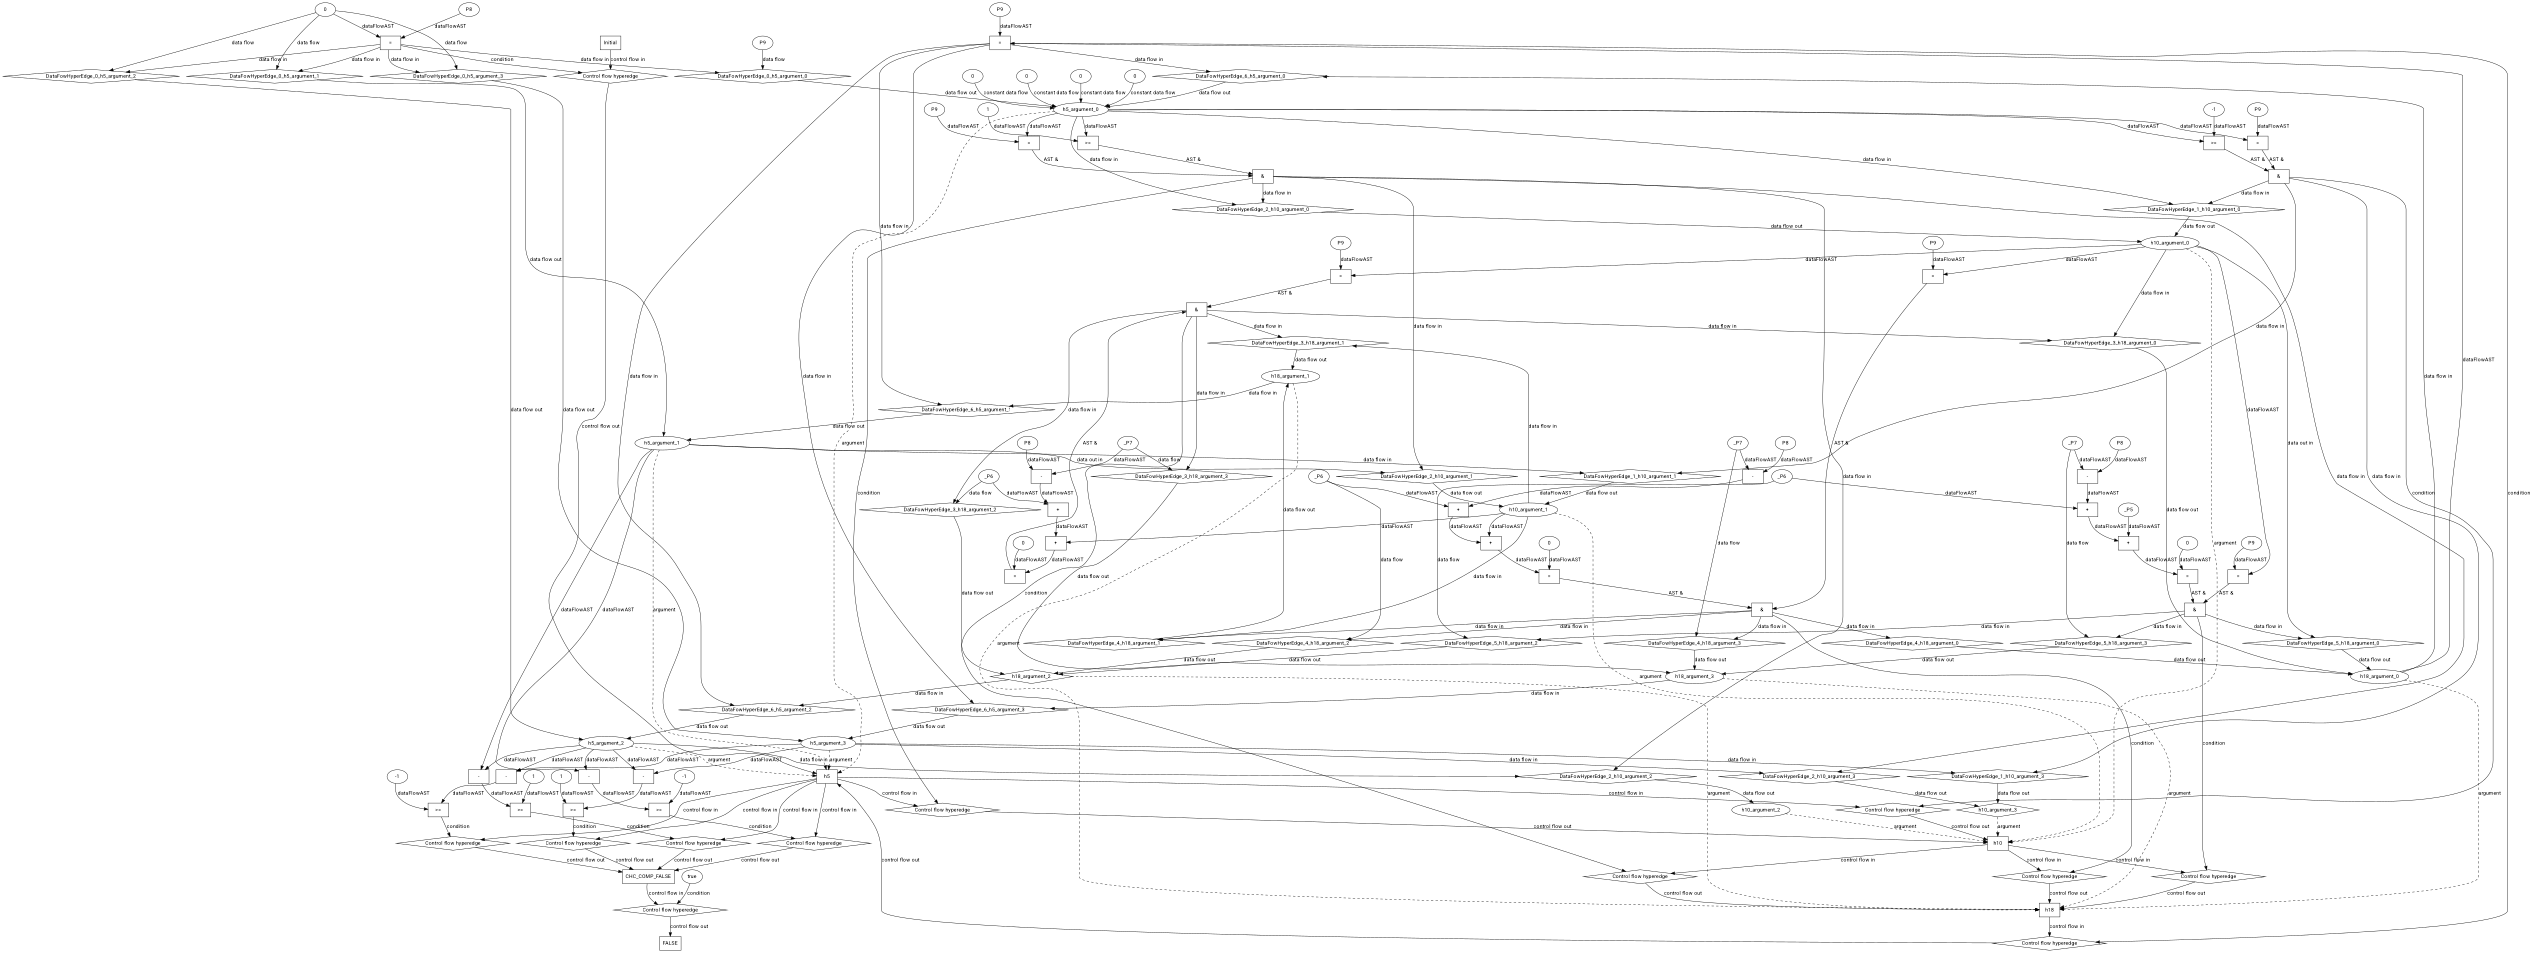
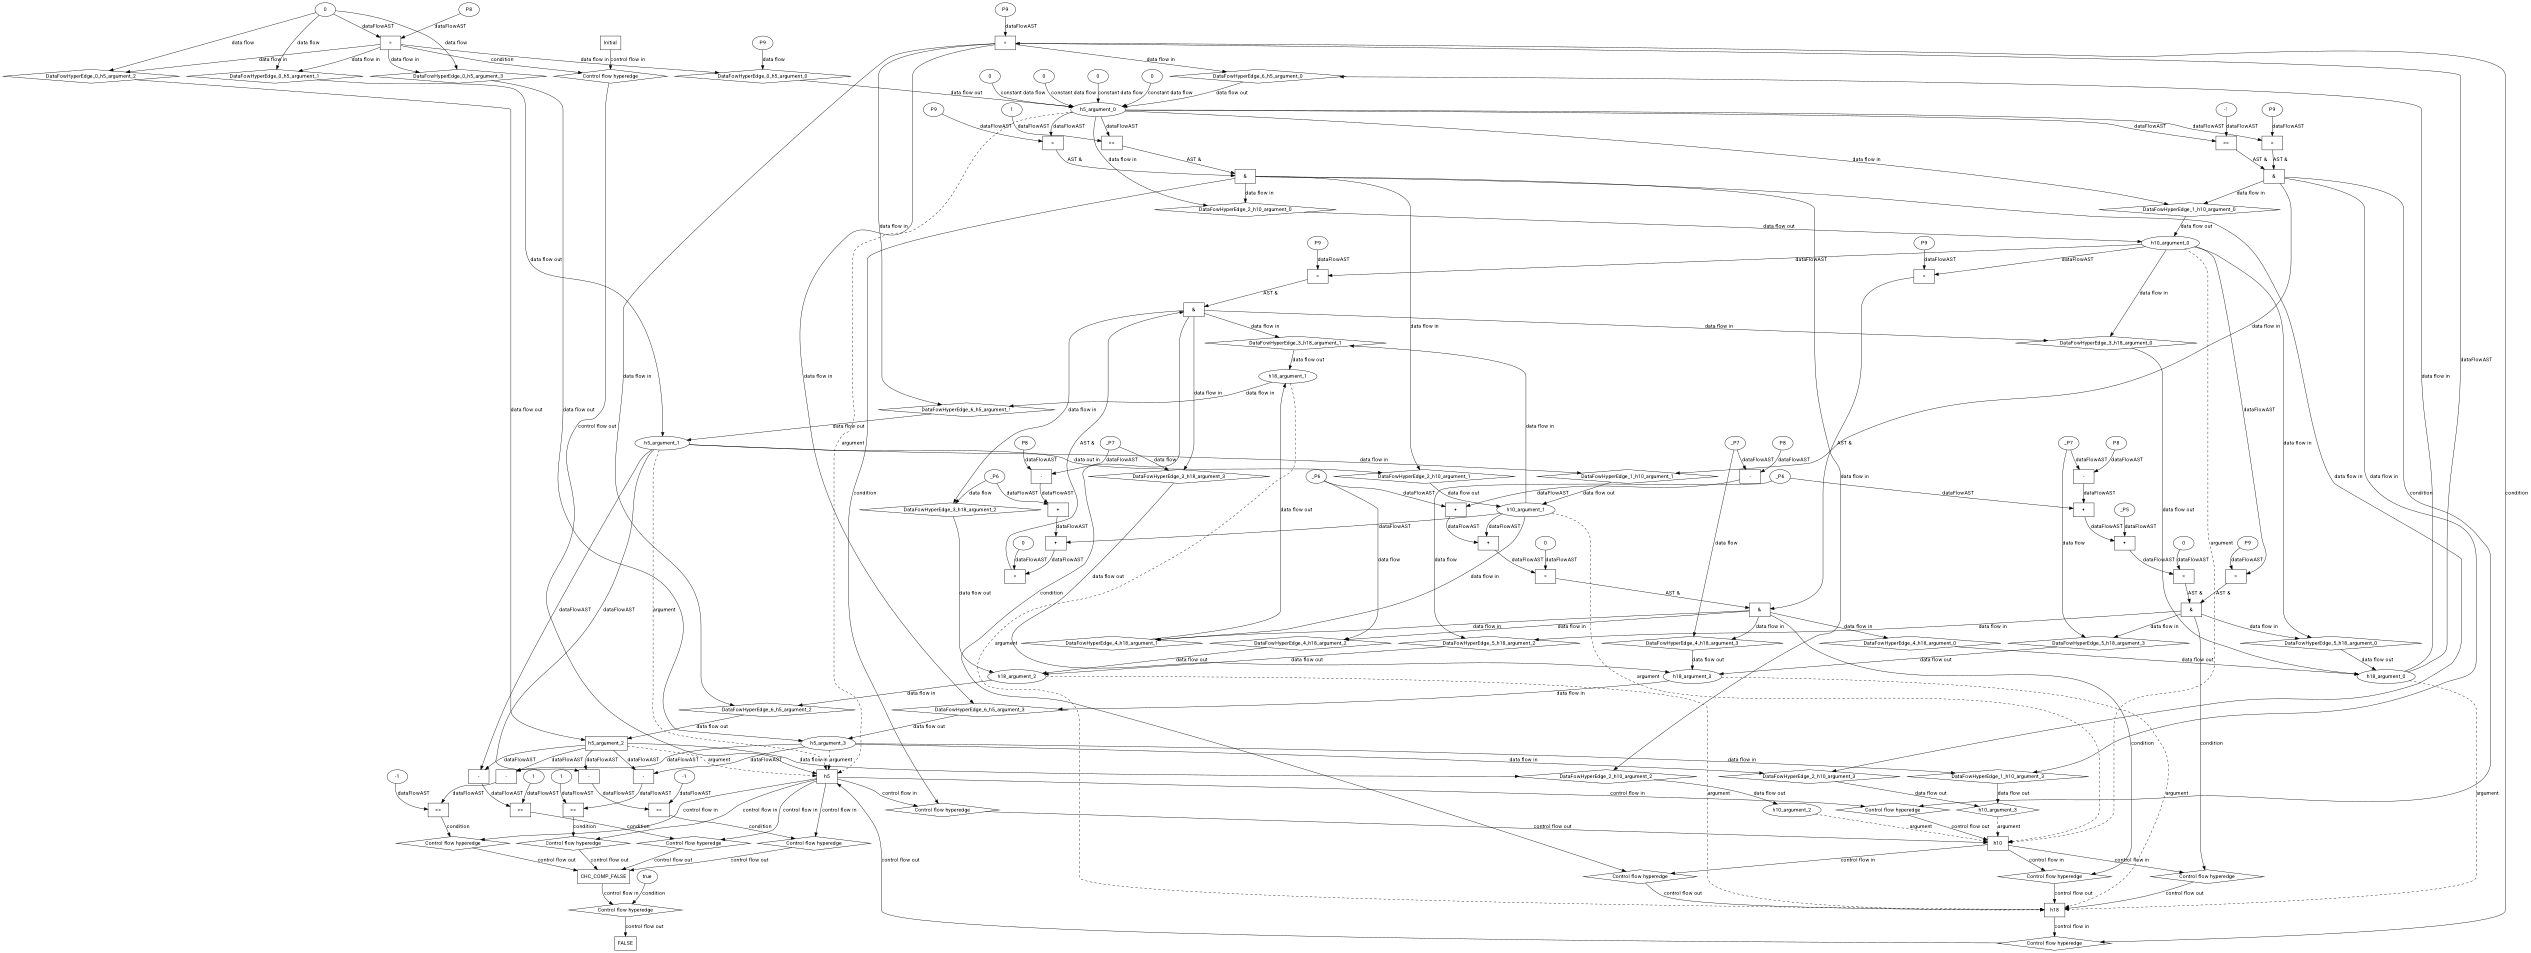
edge "h10_argument_0" -> "DataFowHyperEdge_5_h18_argument_0": label "data out in" -> "data flow in"
node "h18_argument_2": shape diamond -> ellipse
node "h5_argument_2": shape ellipse -> box
